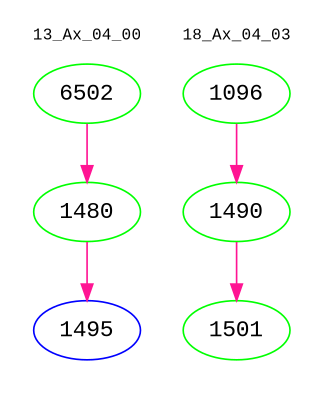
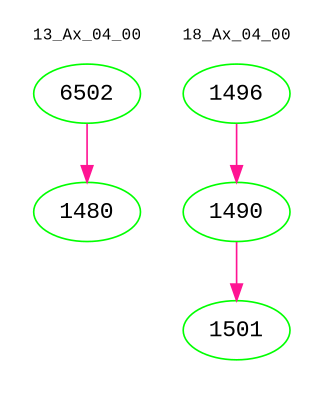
cluster "18_Ax_04_03": label "18_Ax_04_03" -> "18_Ax_04_00"
node "1096": label "1096" -> "1496"
node "1495": removed
